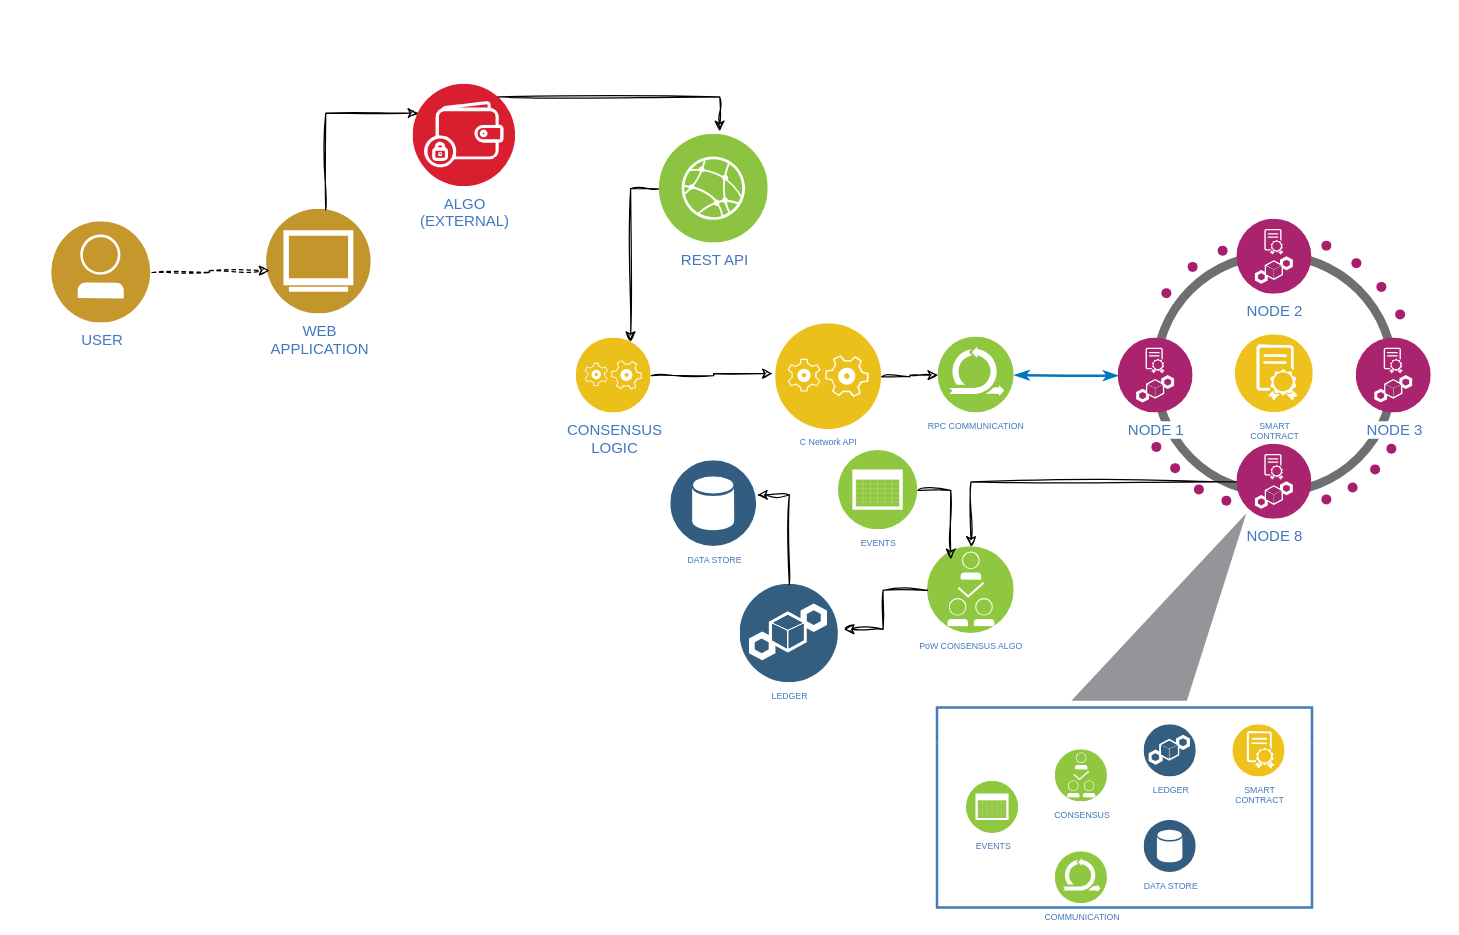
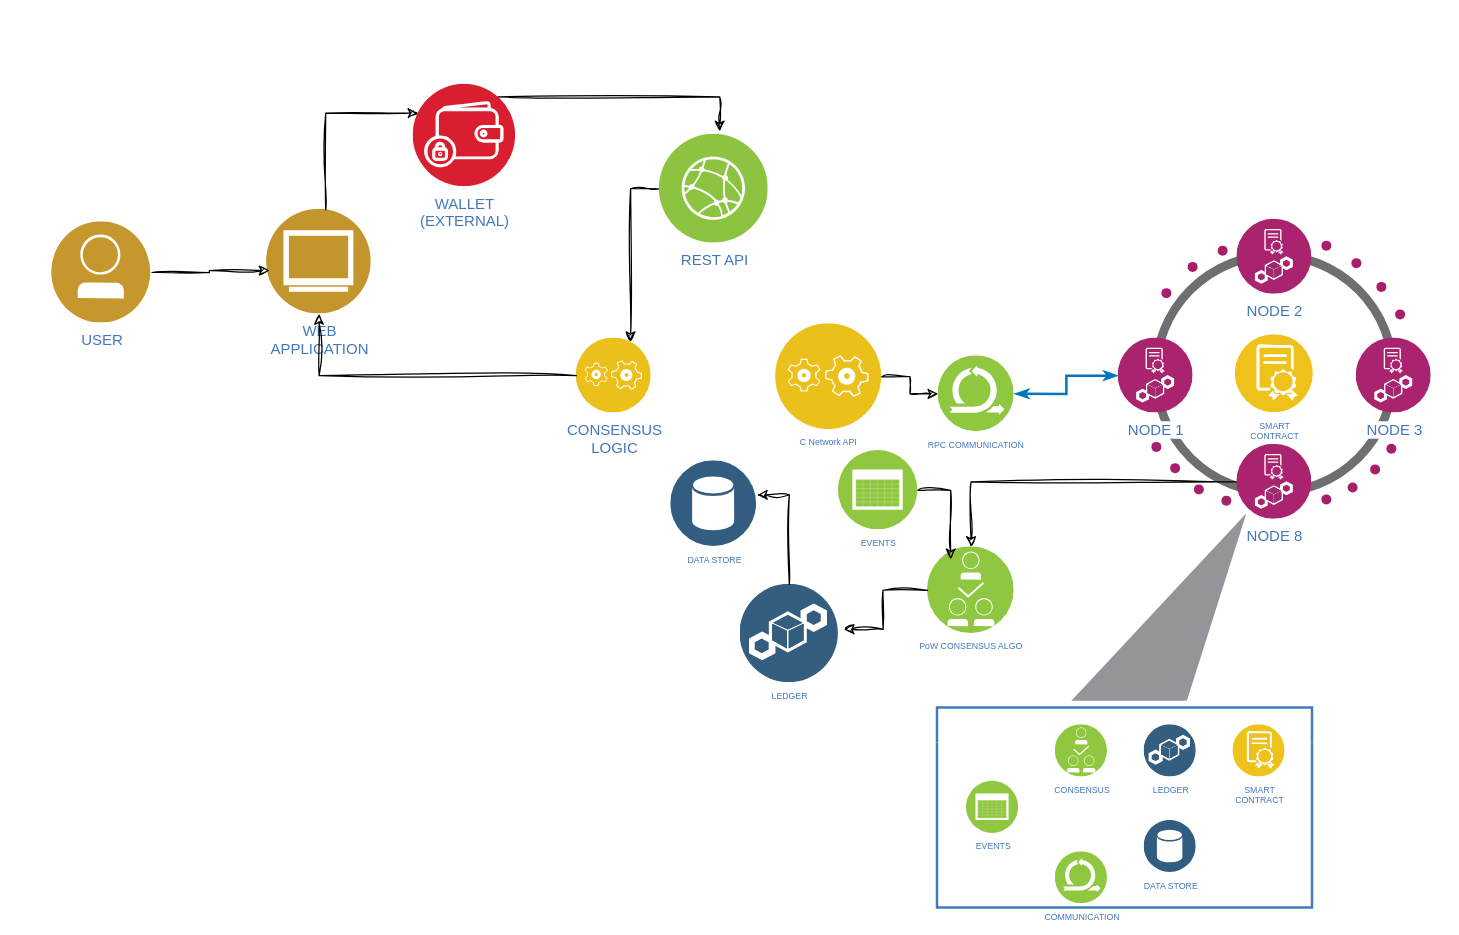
node "ALGO (EXTERNAL)": label "ALGO (EXTERNAL)" -> "WALLET (EXTERNAL)"
edge "USER" -> "WEB APPLICATION": style dashed -> solid
node "RPC COMMUNICATION": moved (976, 375) -> (976, 394)
edge "CONSENSUS LOGIC" -> "C Network API": now "CONSENSUS LOGIC" -> "WEB APPLICATION"
node "CONSENSUS": moved (1081, 776) -> (1081, 751)
